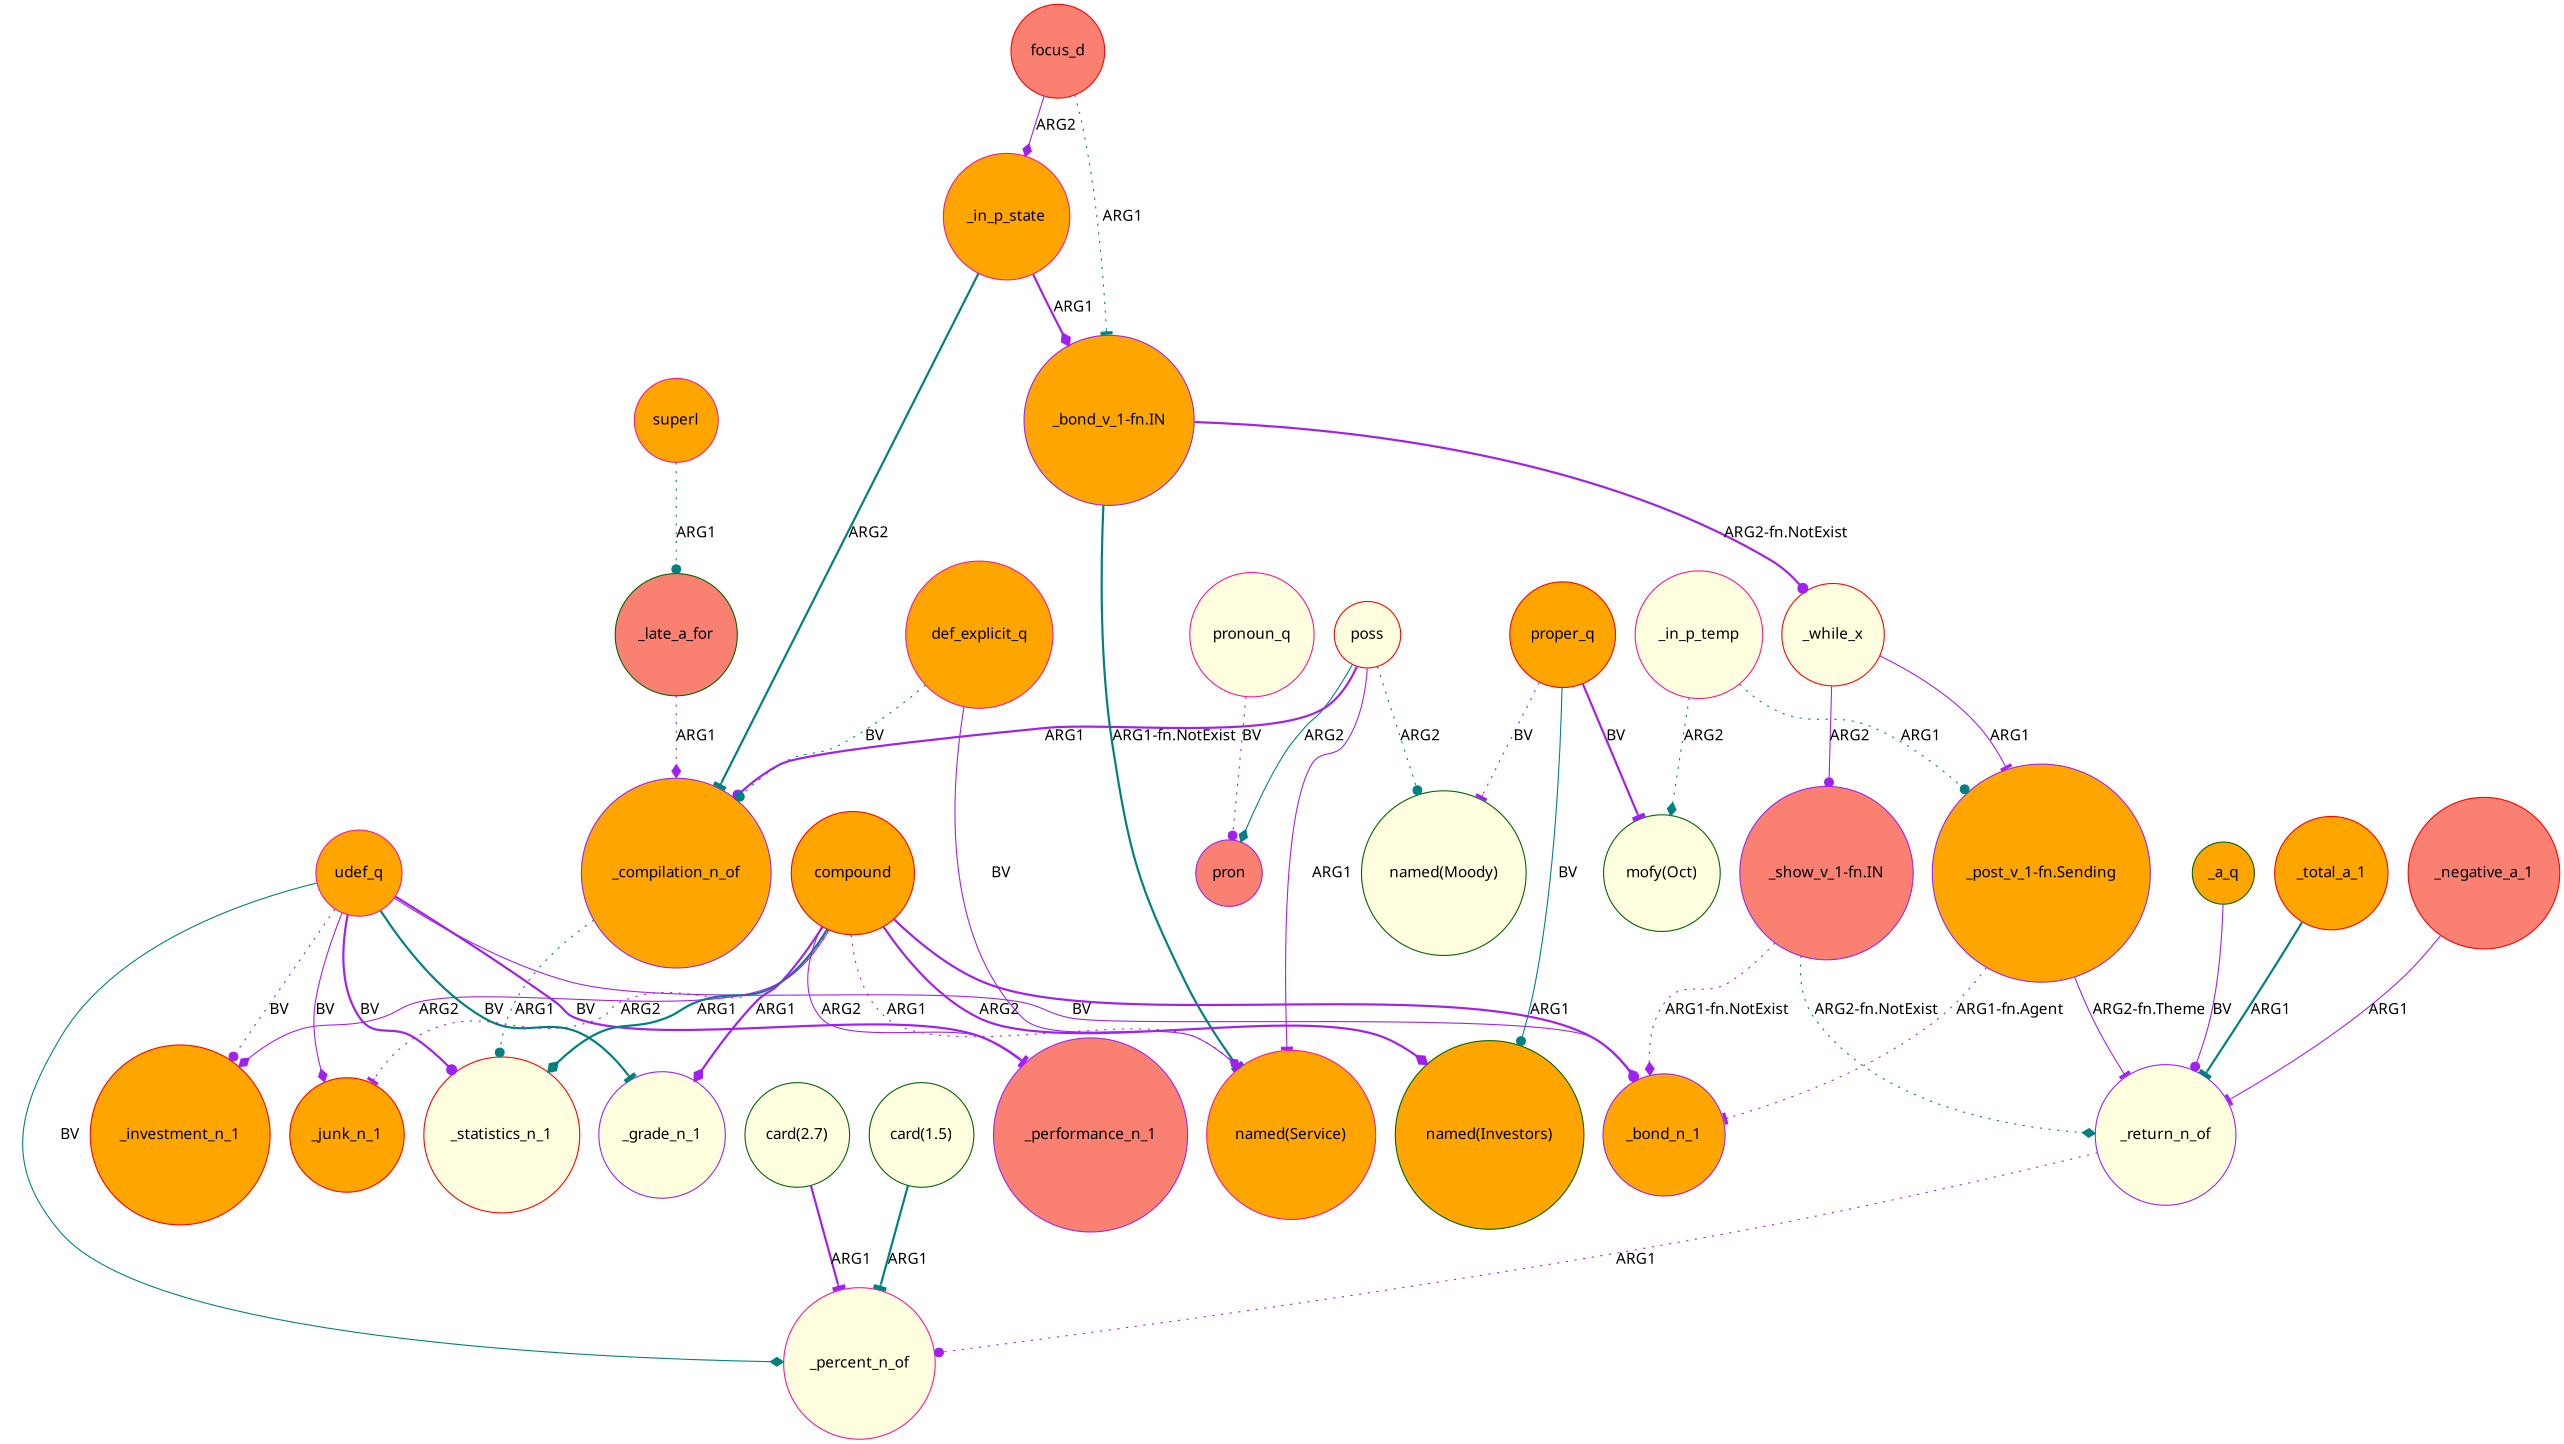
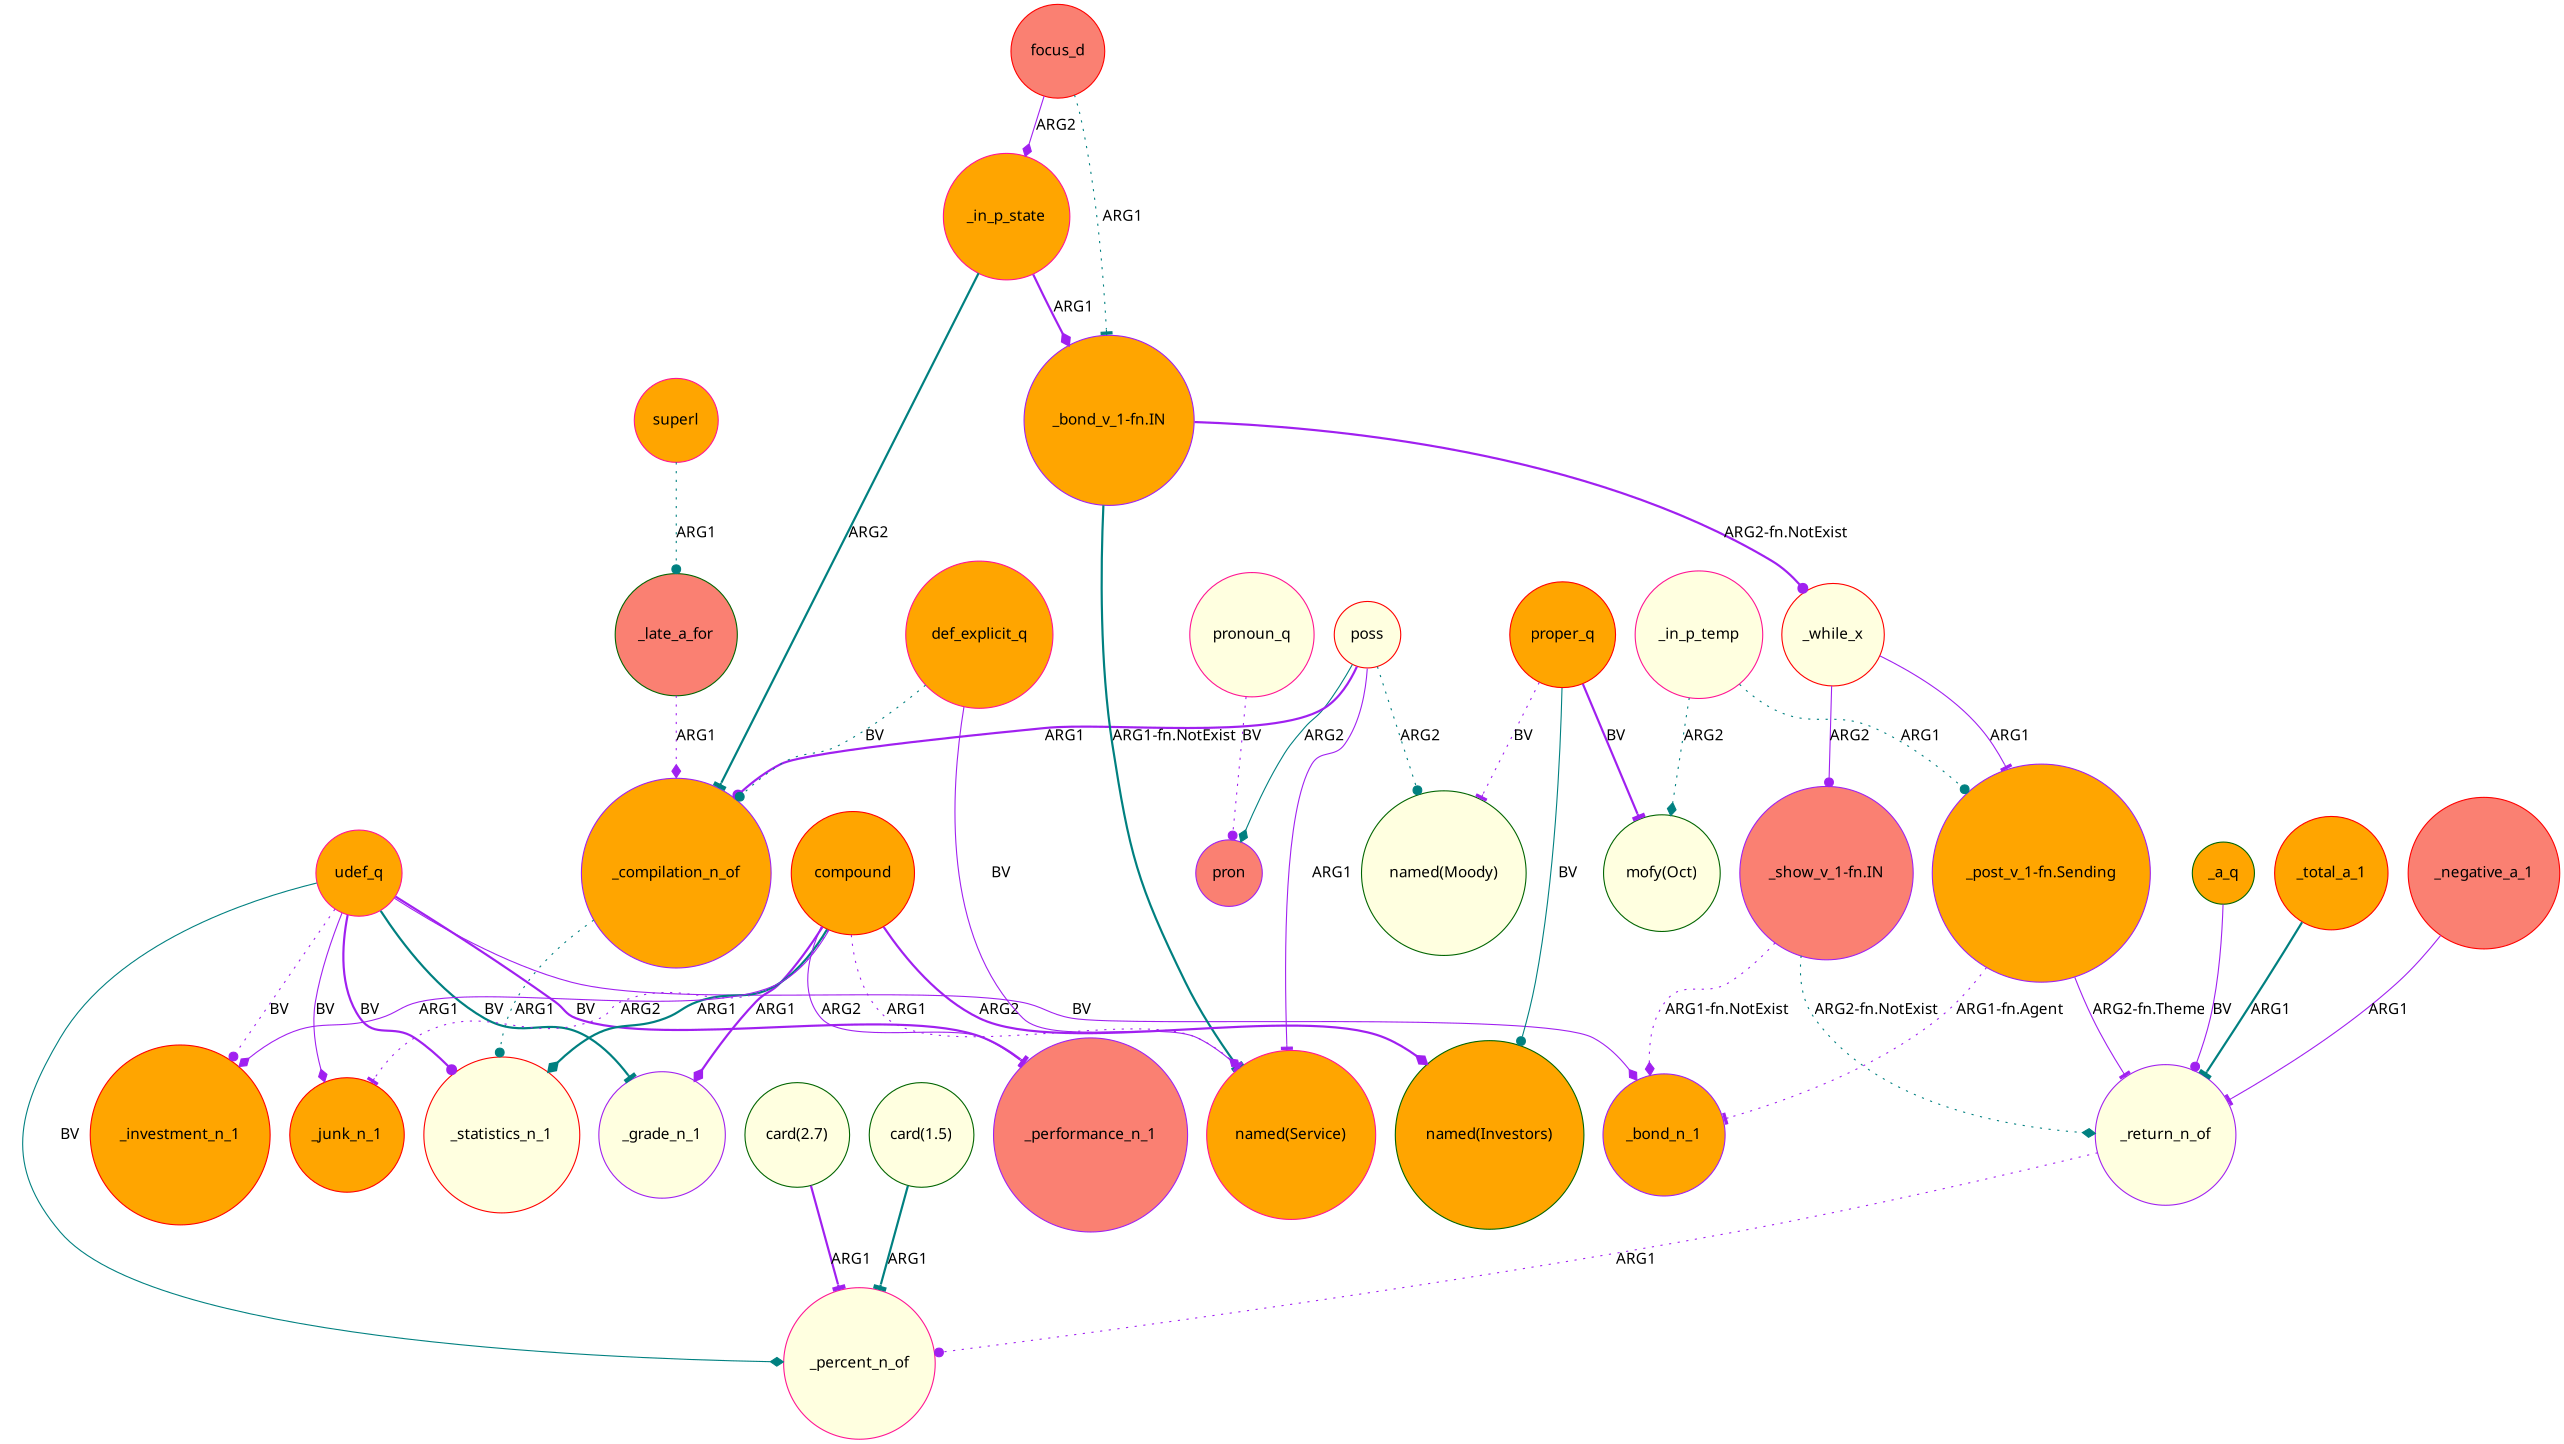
edge "compound" -> "_bond_n_1": removed, label "ARG1"
edge "compound" -> "_investment_n_1": label "ARG2" -> "ARG1"
